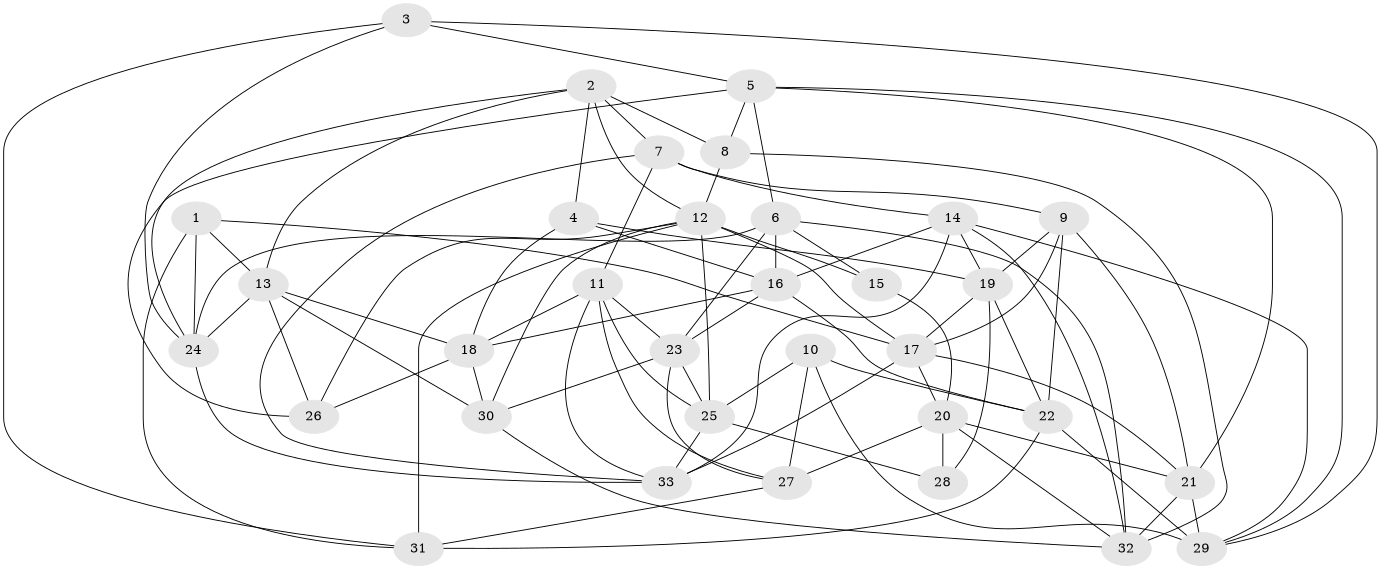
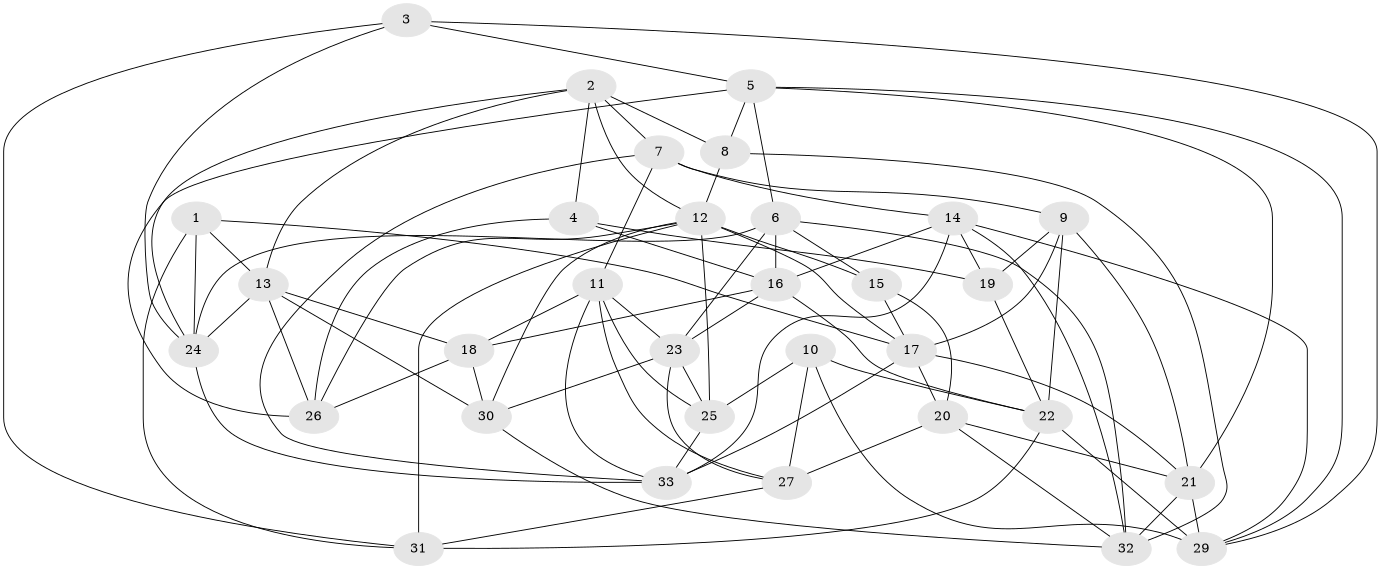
edge "4" -- "18": now "4" -- "26"
edge "19" -- "17": now "15" -- "17"
node "28": removed
